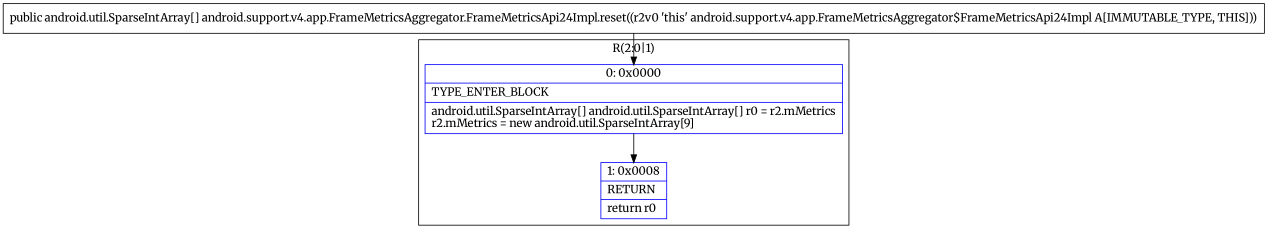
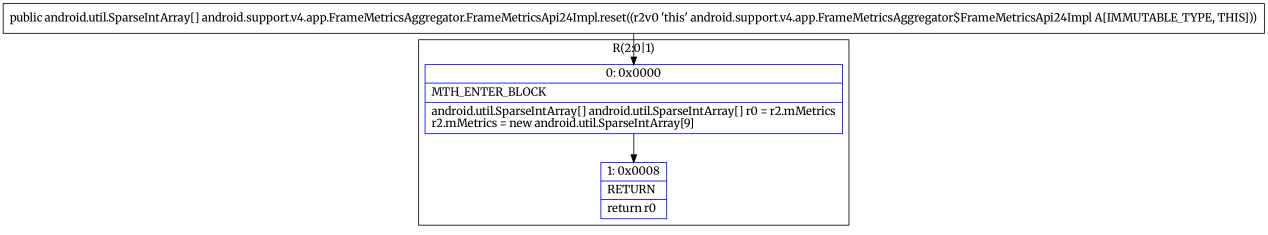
node "0: 0x0000": text "TYPE_ENTER_BLOCK" -> "MTH_ENTER_BLOCK"
